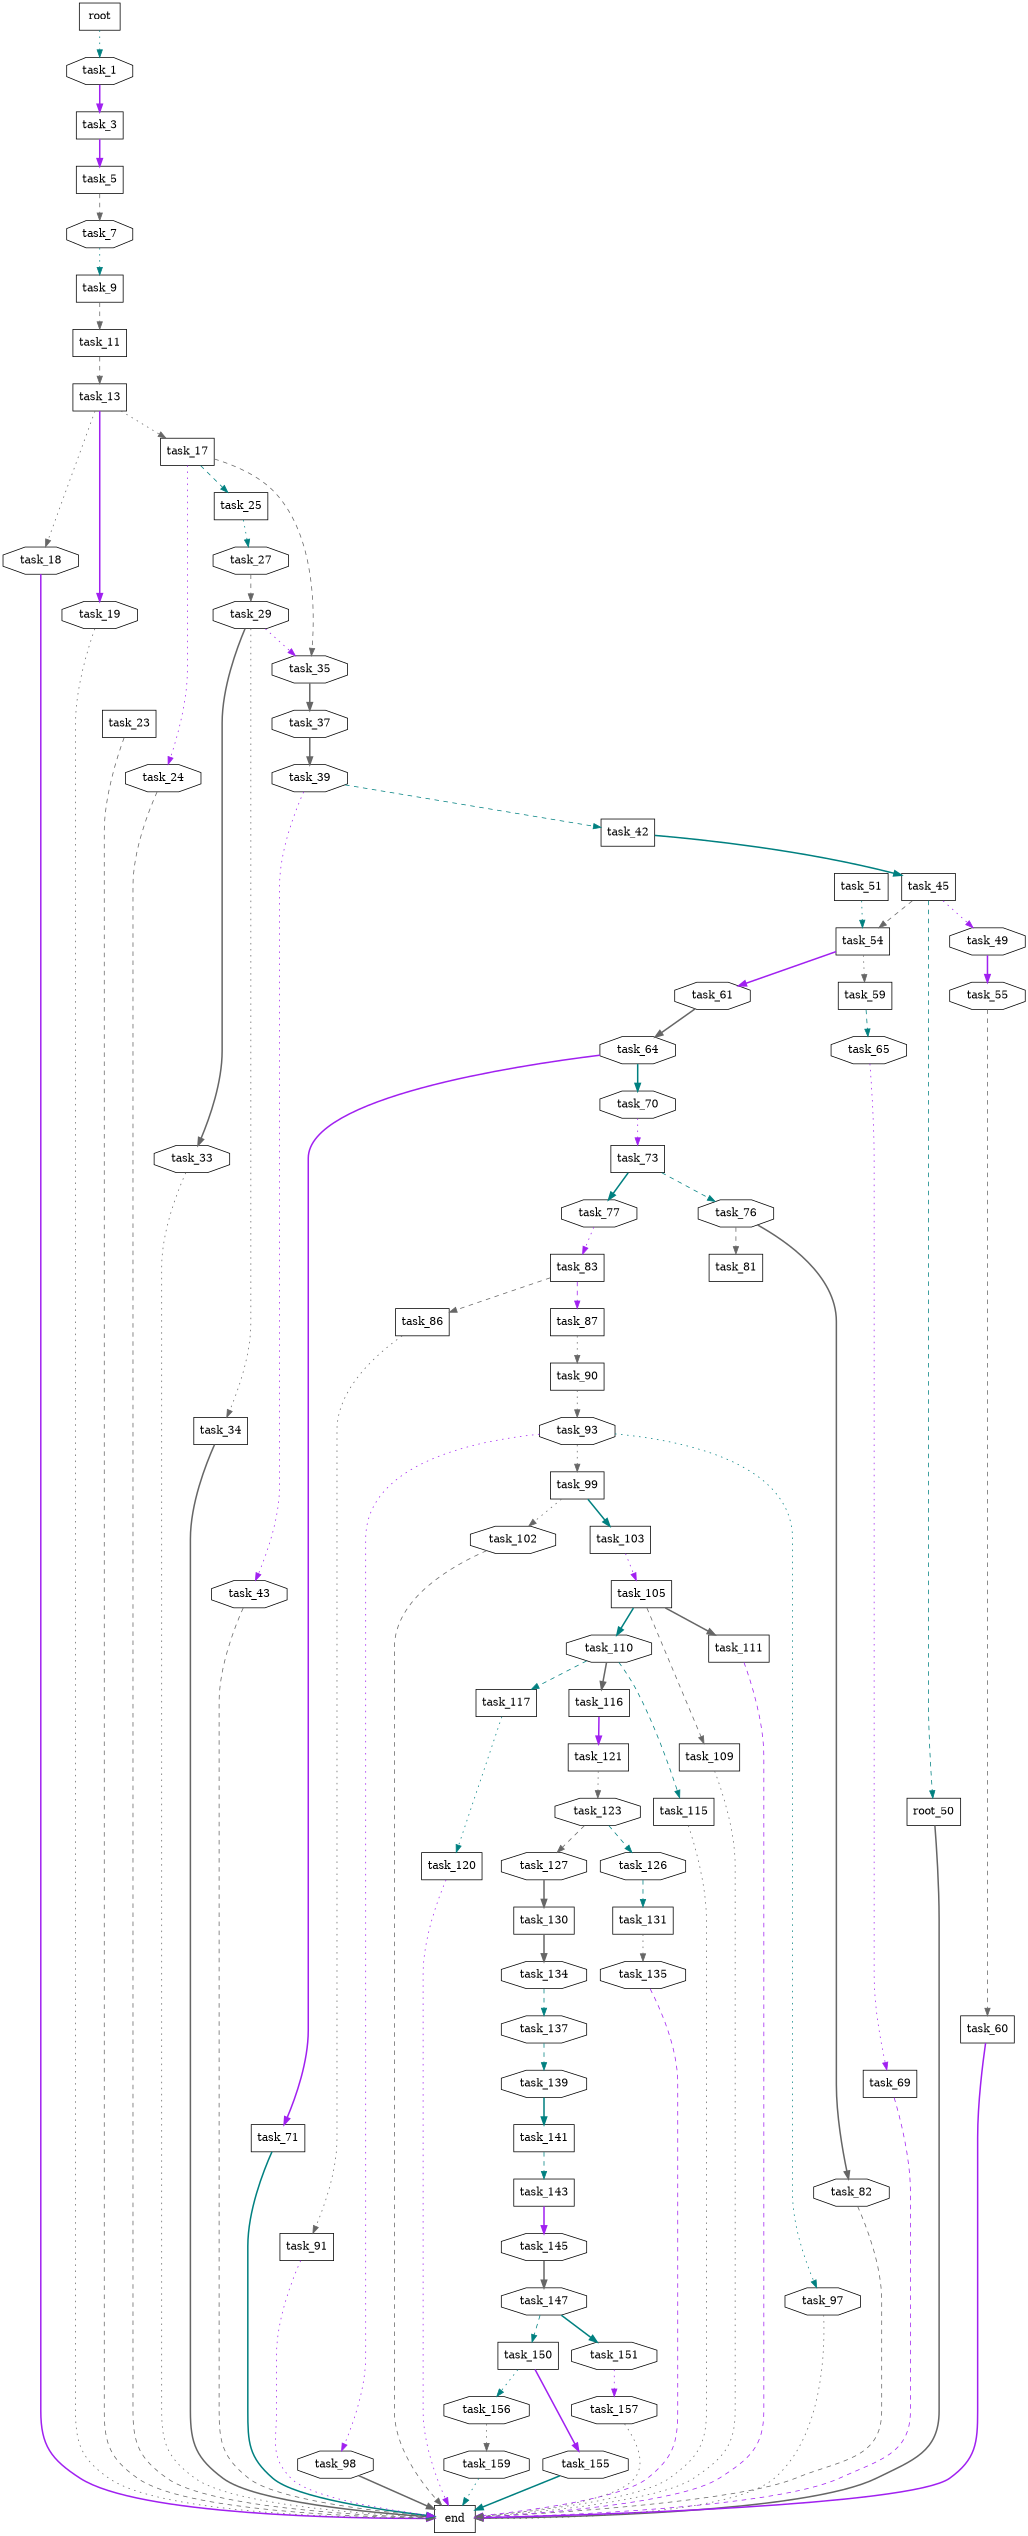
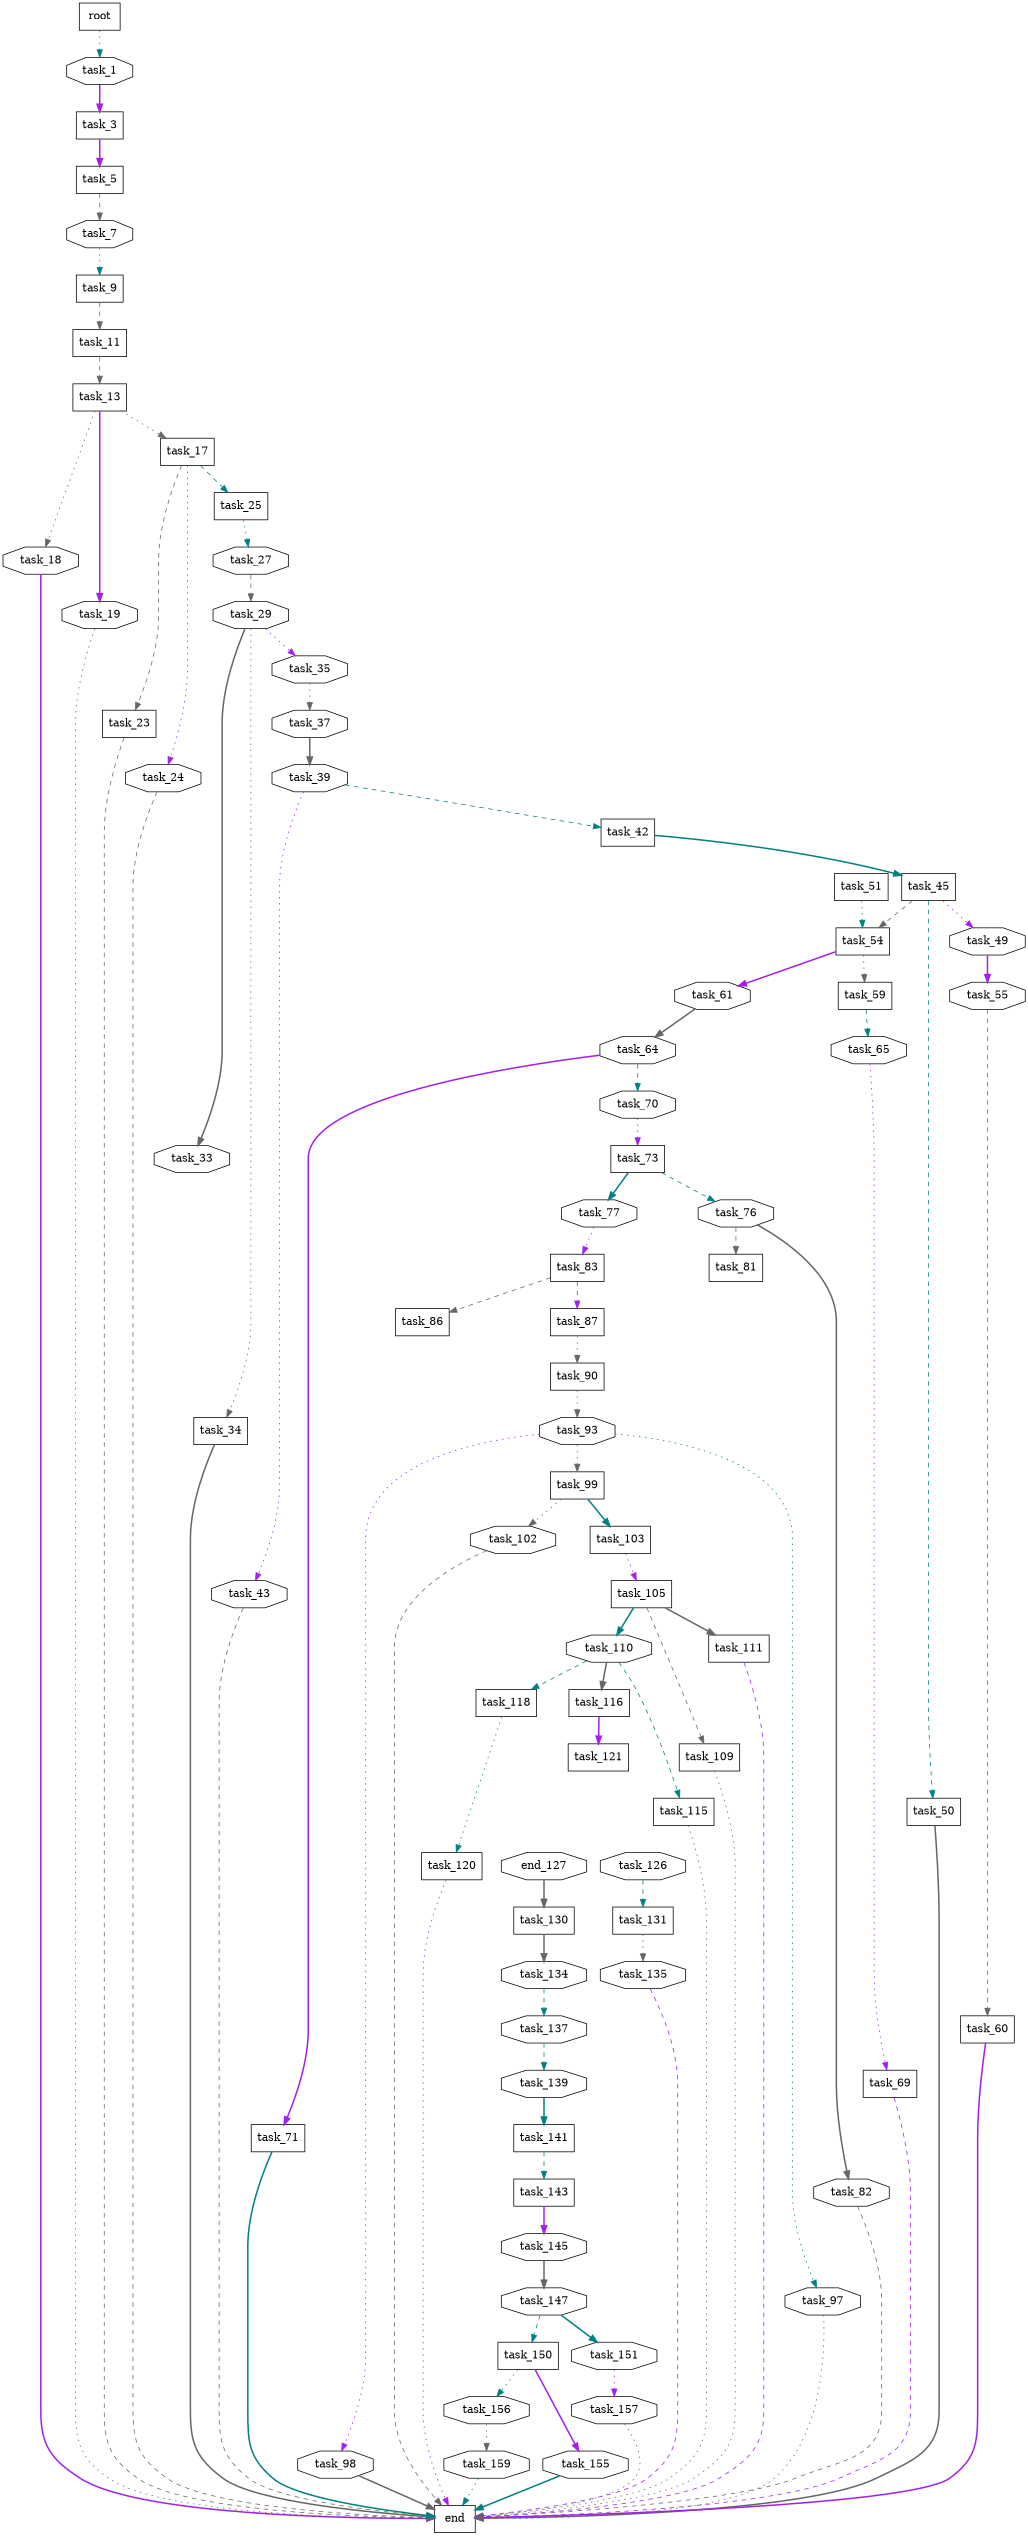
edge "task_17" -> "task_35": now "task_17" -> "task_23"
edge "task_35" -> "task_37": style bold -> dotted
edge "task_64" -> "task_70": style bold -> dashed
node "task_117": label "task_117" -> "task_118"
node "task_123": removed
node "root_50": label "root_50" -> "task_50"
node "task_127": label "task_127" -> "end_127"
edge "task_33" -> "end": removed
node "task_91": removed
